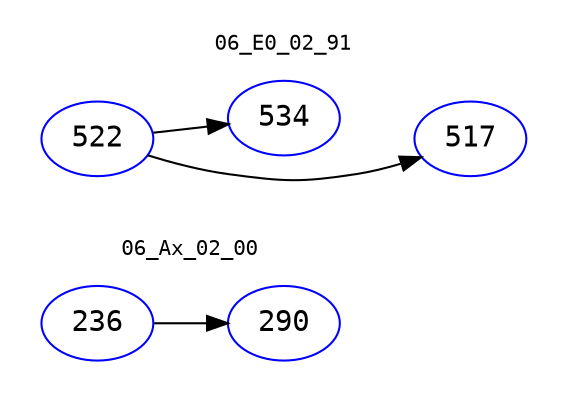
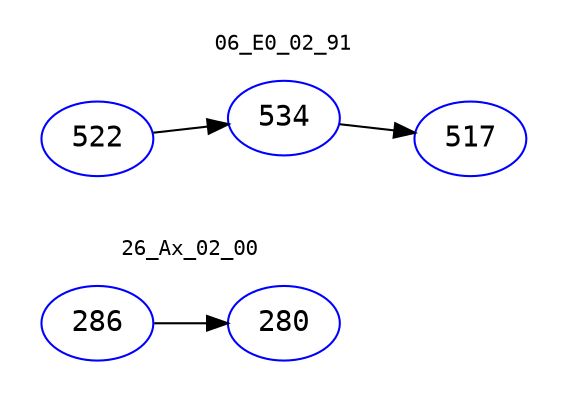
edge "522" -> "517": now "534" -> "517"
cluster "06_Ax_02_00": label "06_Ax_02_00" -> "26_Ax_02_00"
node "236": label "236" -> "286"
node "290": label "290" -> "280"
